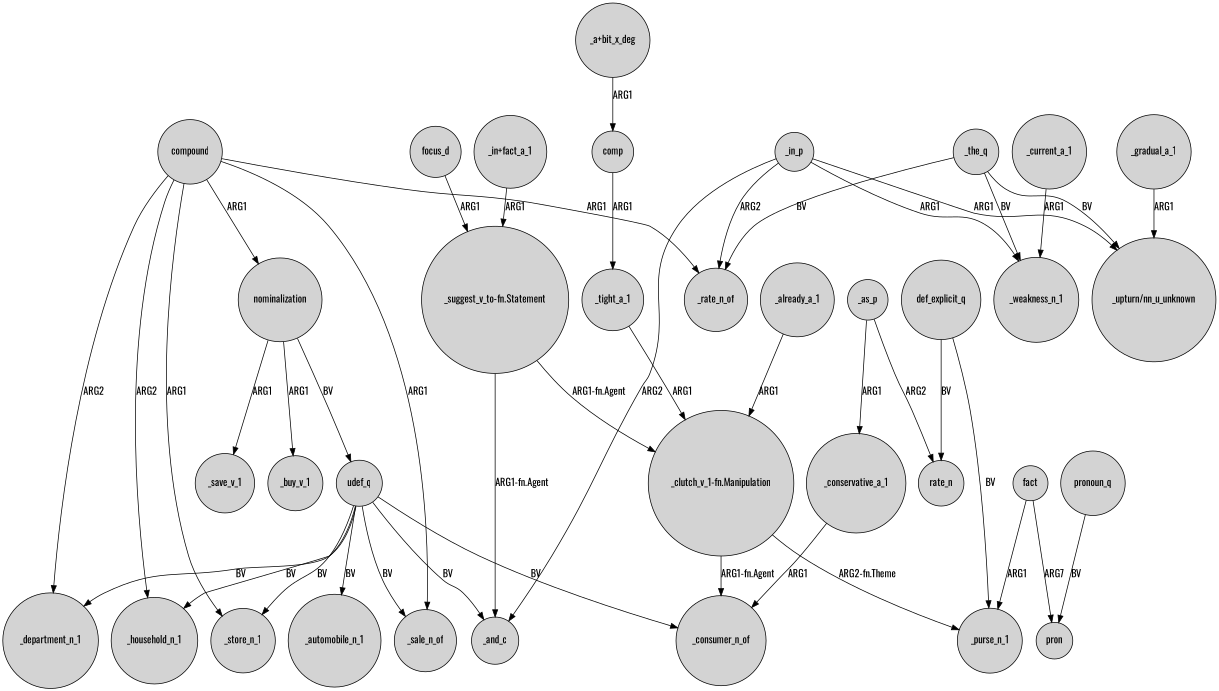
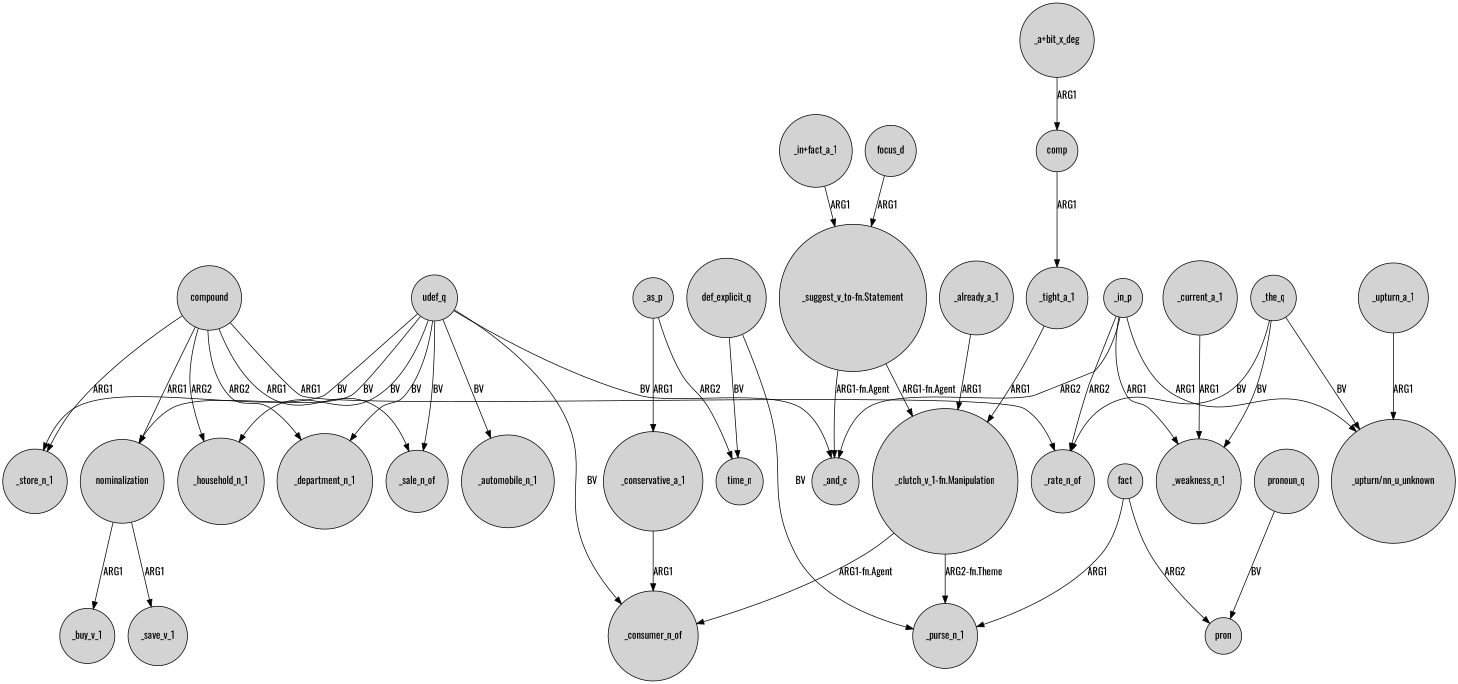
node "_gradual_a_1": label "_gradual_a_1" -> "_upturn_a_1"
edge "nominalization" -> "udef_q": reversed
node "rate_n": label "rate_n" -> "time_n"
edge "fact" -> "pron": label "ARG7" -> "ARG2"
